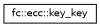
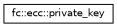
node "fc::ecc::key_key": label "fc::ecc::key_key" -> "fc::ecc::private_key"
